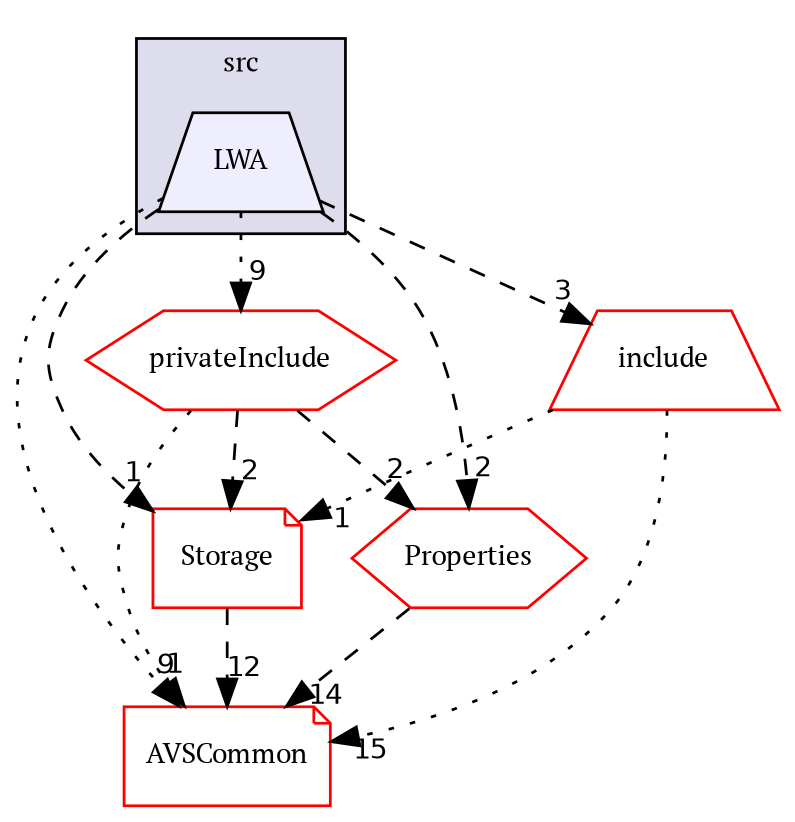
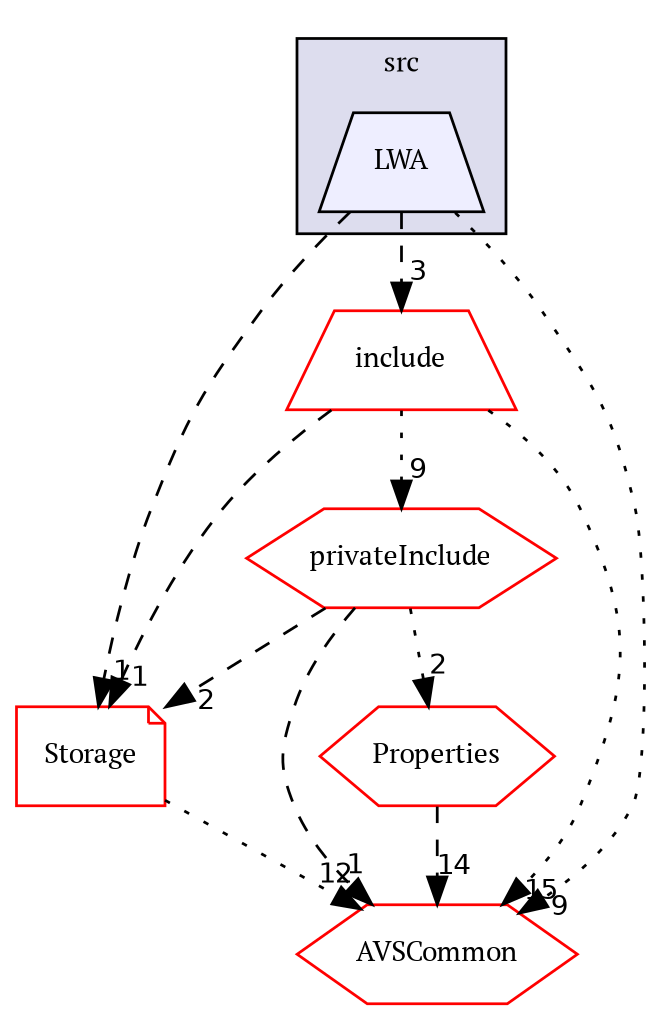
edge "LWA" -> "privateInclude": now "include" -> "privateInclude"
edge "LWA" -> "Properties": removed
edge "privateInclude" -> "Properties": style dashed -> dotted
edge "include" -> "Storage": style dotted -> dashed
edge "privateInclude" -> "AVSCommon": style dotted -> dashed
edge "Storage" -> "AVSCommon": style dashed -> dotted
node "AVSCommon": shape note -> hexagon
